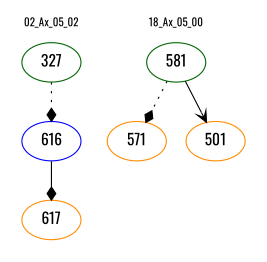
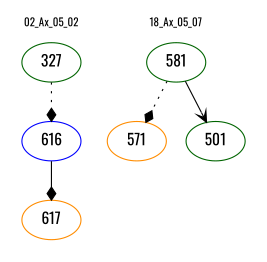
cluster "18_Ax_05_00": label "18_Ax_05_00" -> "18_Ax_05_07"
node "501": color darkorange -> darkgreen
